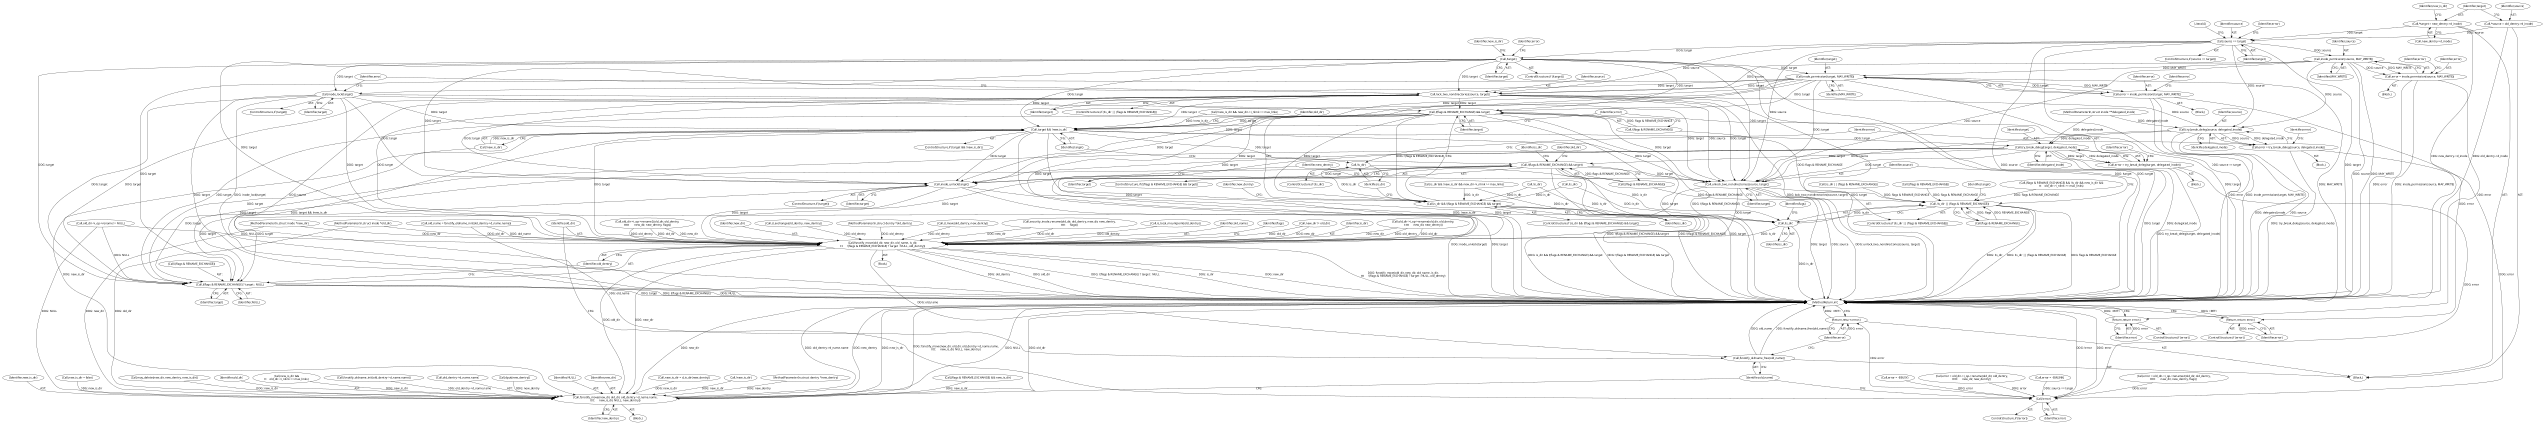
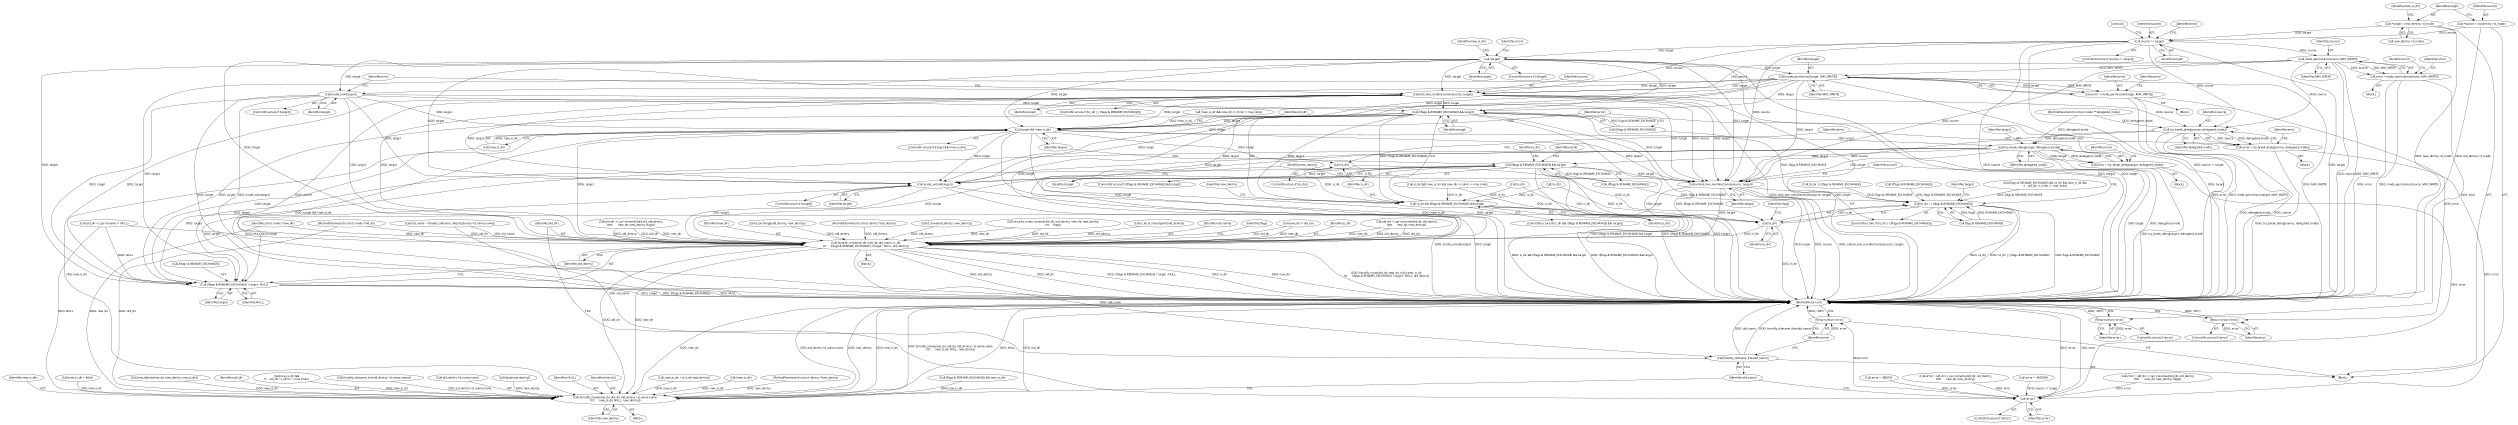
node "(MethodParameterIn,struct inode *new_dir)": label "(MethodParameterIn,struct inode *new_dir)" -> "(Identifier,struct inode *new_dir)"
